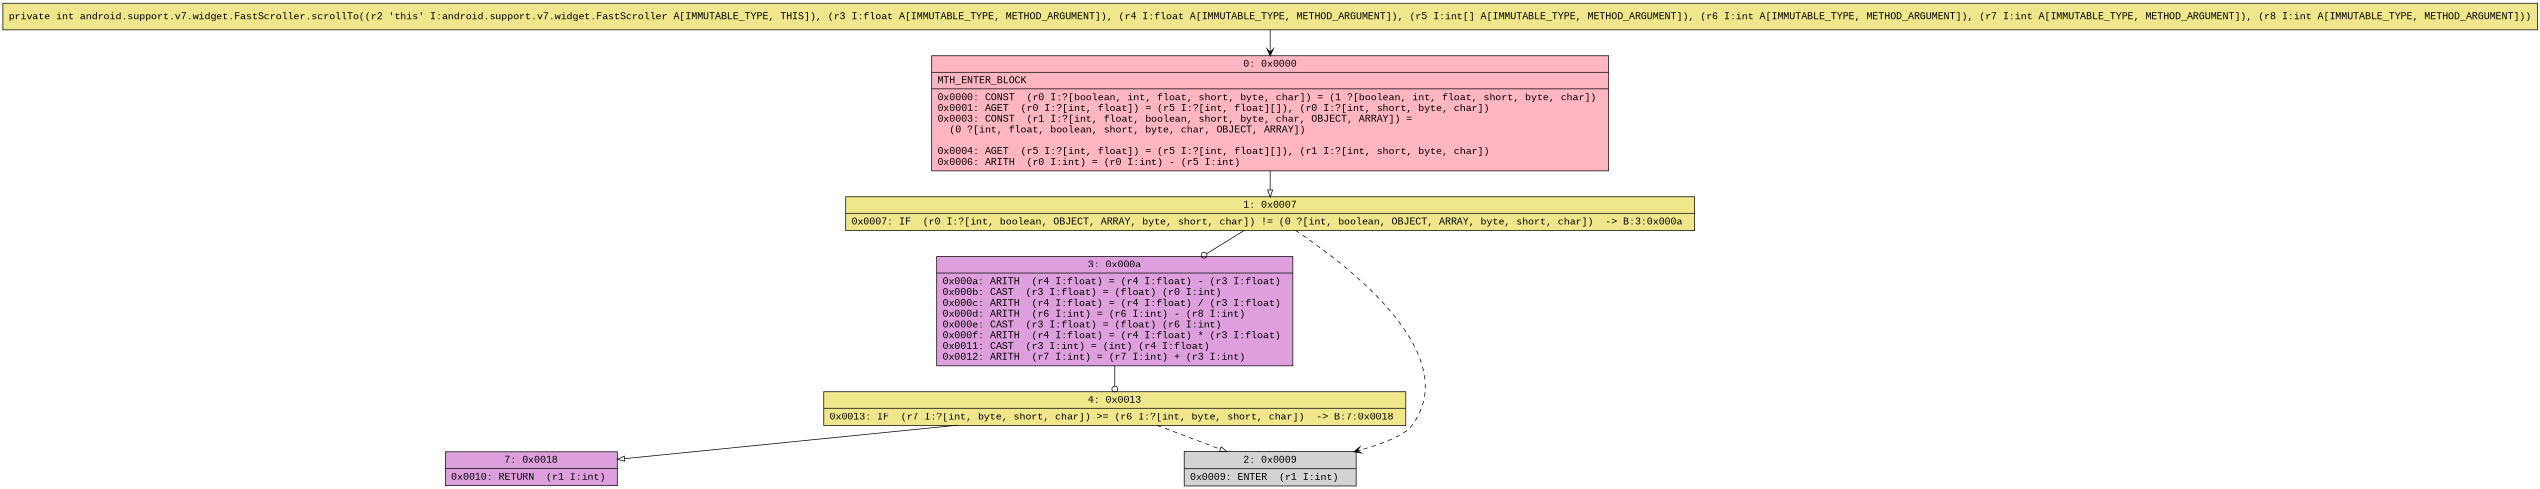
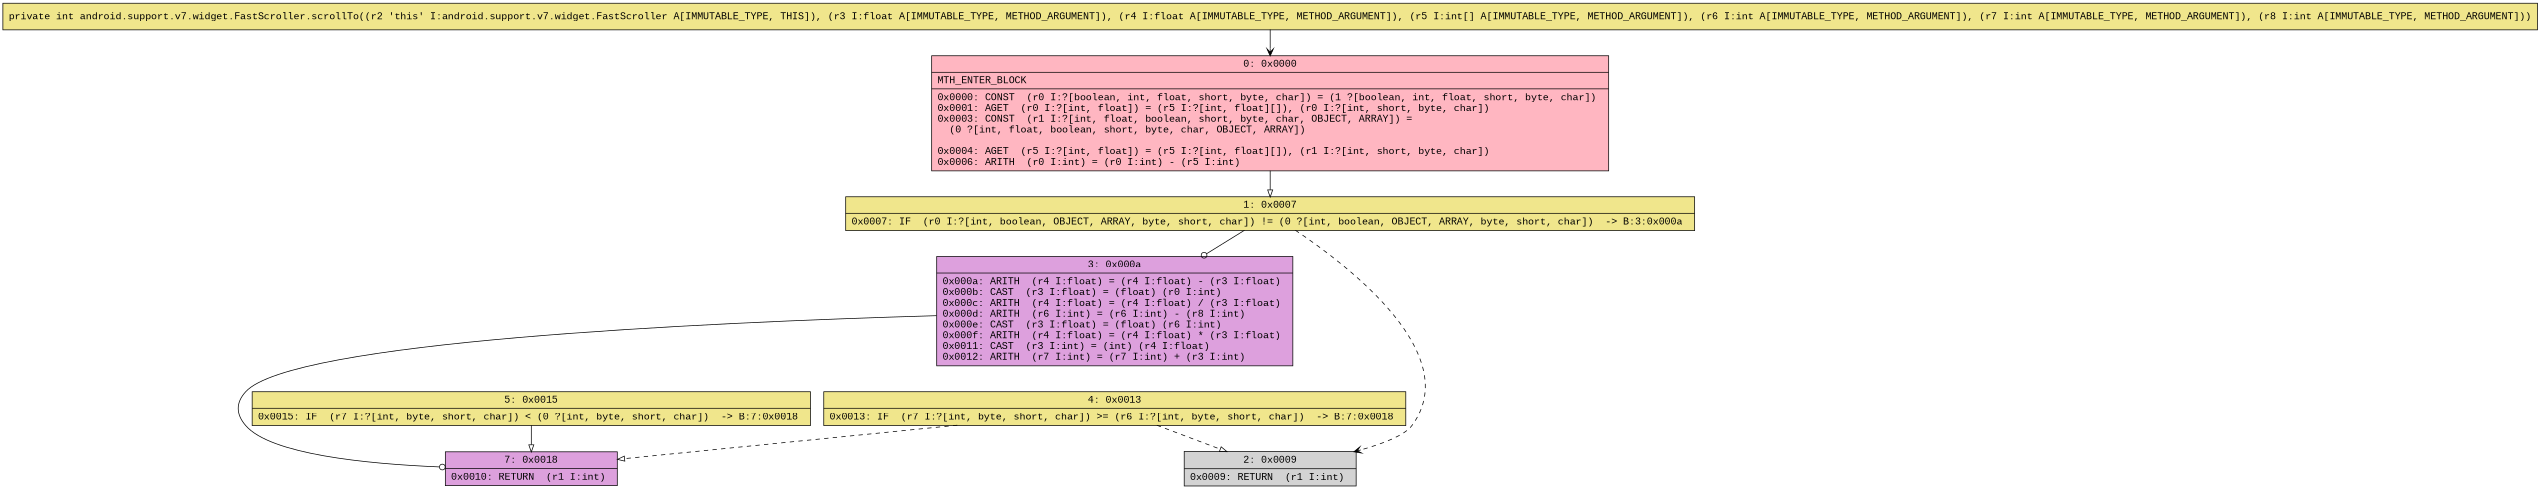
edge "3: 0x000a" -> "4: 0x0013": now "3: 0x000a" -> "7: 0x0018"
node "5: 0x0015": added
edge "4: 0x0013" -> "7: 0x0018": style solid -> dashed
node "2: 0x0009": text "0x0009: ENTER  (r1 I:int)" -> "0x0009: RETURN  (r1 I:int)"
